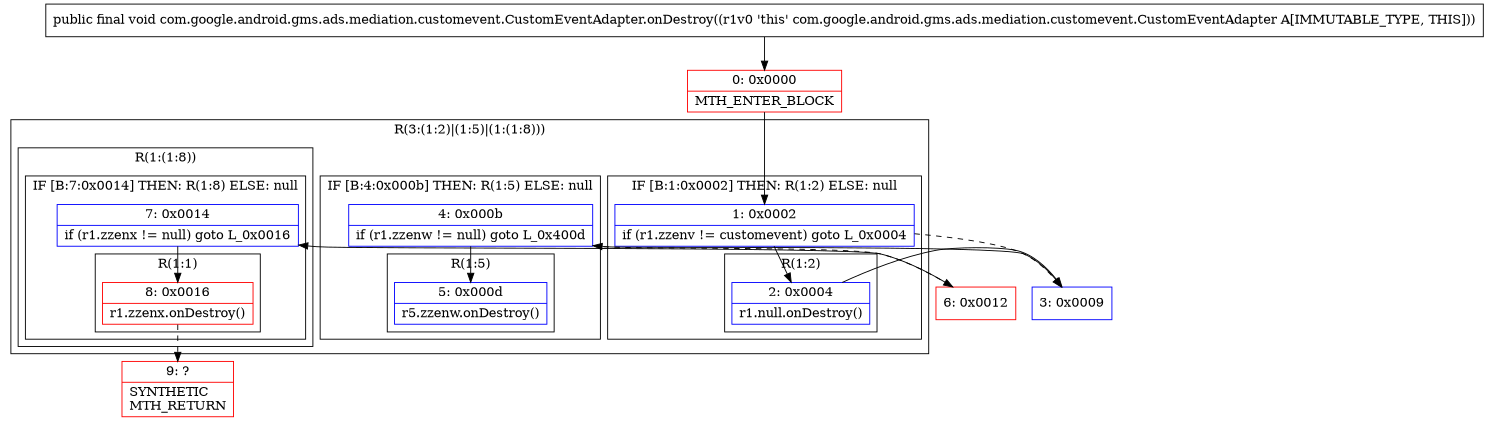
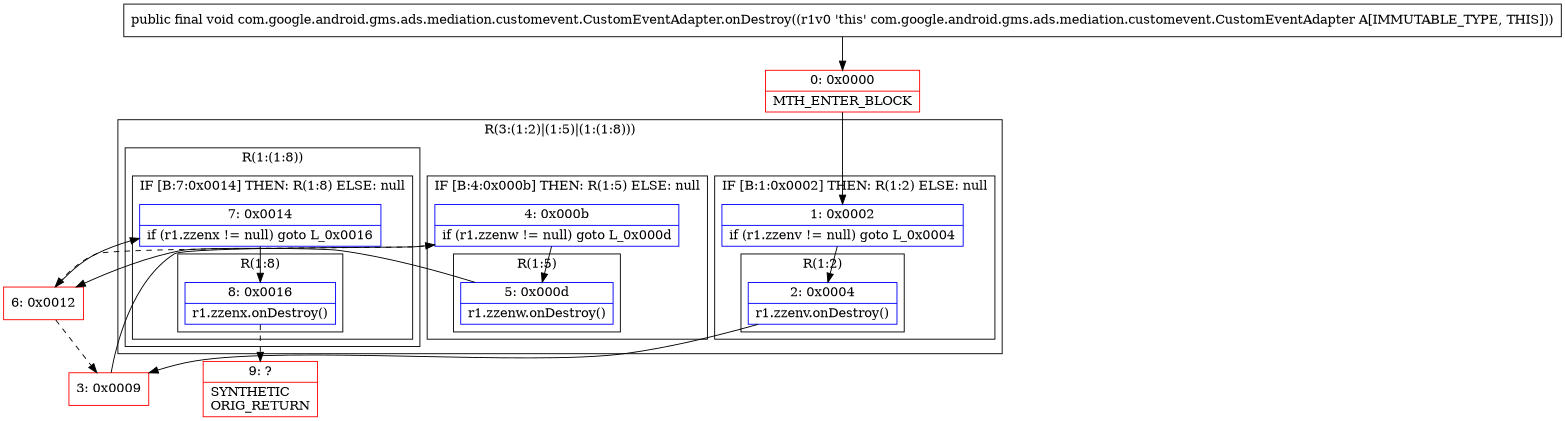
node "4: 0x000b": text "if (r1.zzenw != null) goto L_0x400d" -> "if (r1.zzenw != null) goto L_0x000d"
node "1: 0x0002": text "if (r1.zzenv != customevent) goto L_0x0004" -> "if (r1.zzenv != null) goto L_0x0004"
edge "1: 0x0002" -> "3: 0x0009": now "6: 0x0012" -> "3: 0x0009"
edge "5: 0x000d" -> "6: 0x0012": added
cluster "R(1:1)": label "R(1:1)" -> "R(1:8)"
node "8: 0x0016": color red -> blue
node "3: 0x0009": color blue -> red
node "5: 0x000d": text "r5.zzenw.onDestroy()" -> "r1.zzenw.onDestroy()"
node "2: 0x0004": text "r1.null.onDestroy()" -> "r1.zzenv.onDestroy()"
node "9: ?": text "MTH_RETURN" -> "ORIG_RETURN"
